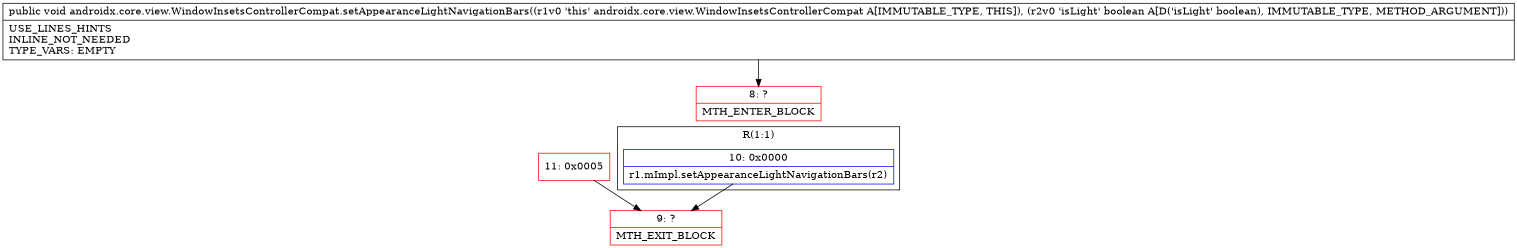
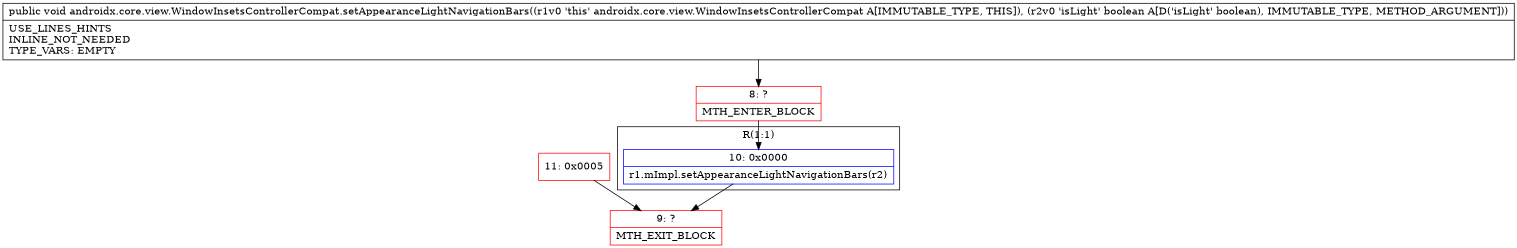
edge "8: ?" -> "10: 0x0000": added
